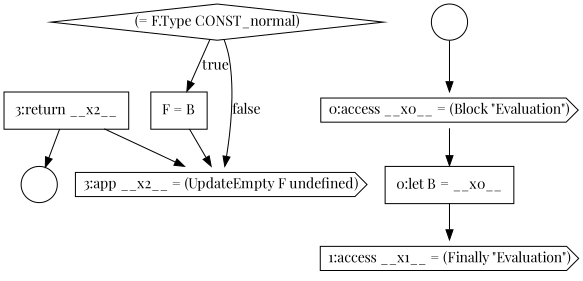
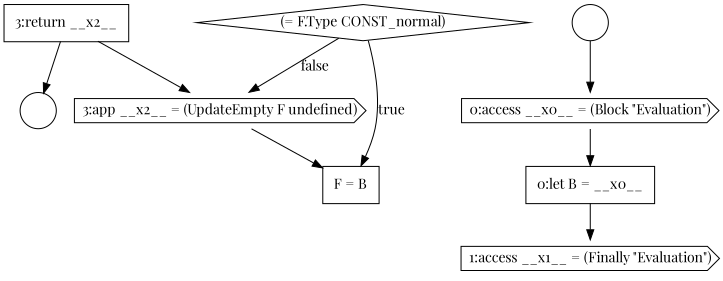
edge "F = B" -> "3:app __x2__ = (UpdateEmpty F undefined)": reversed
